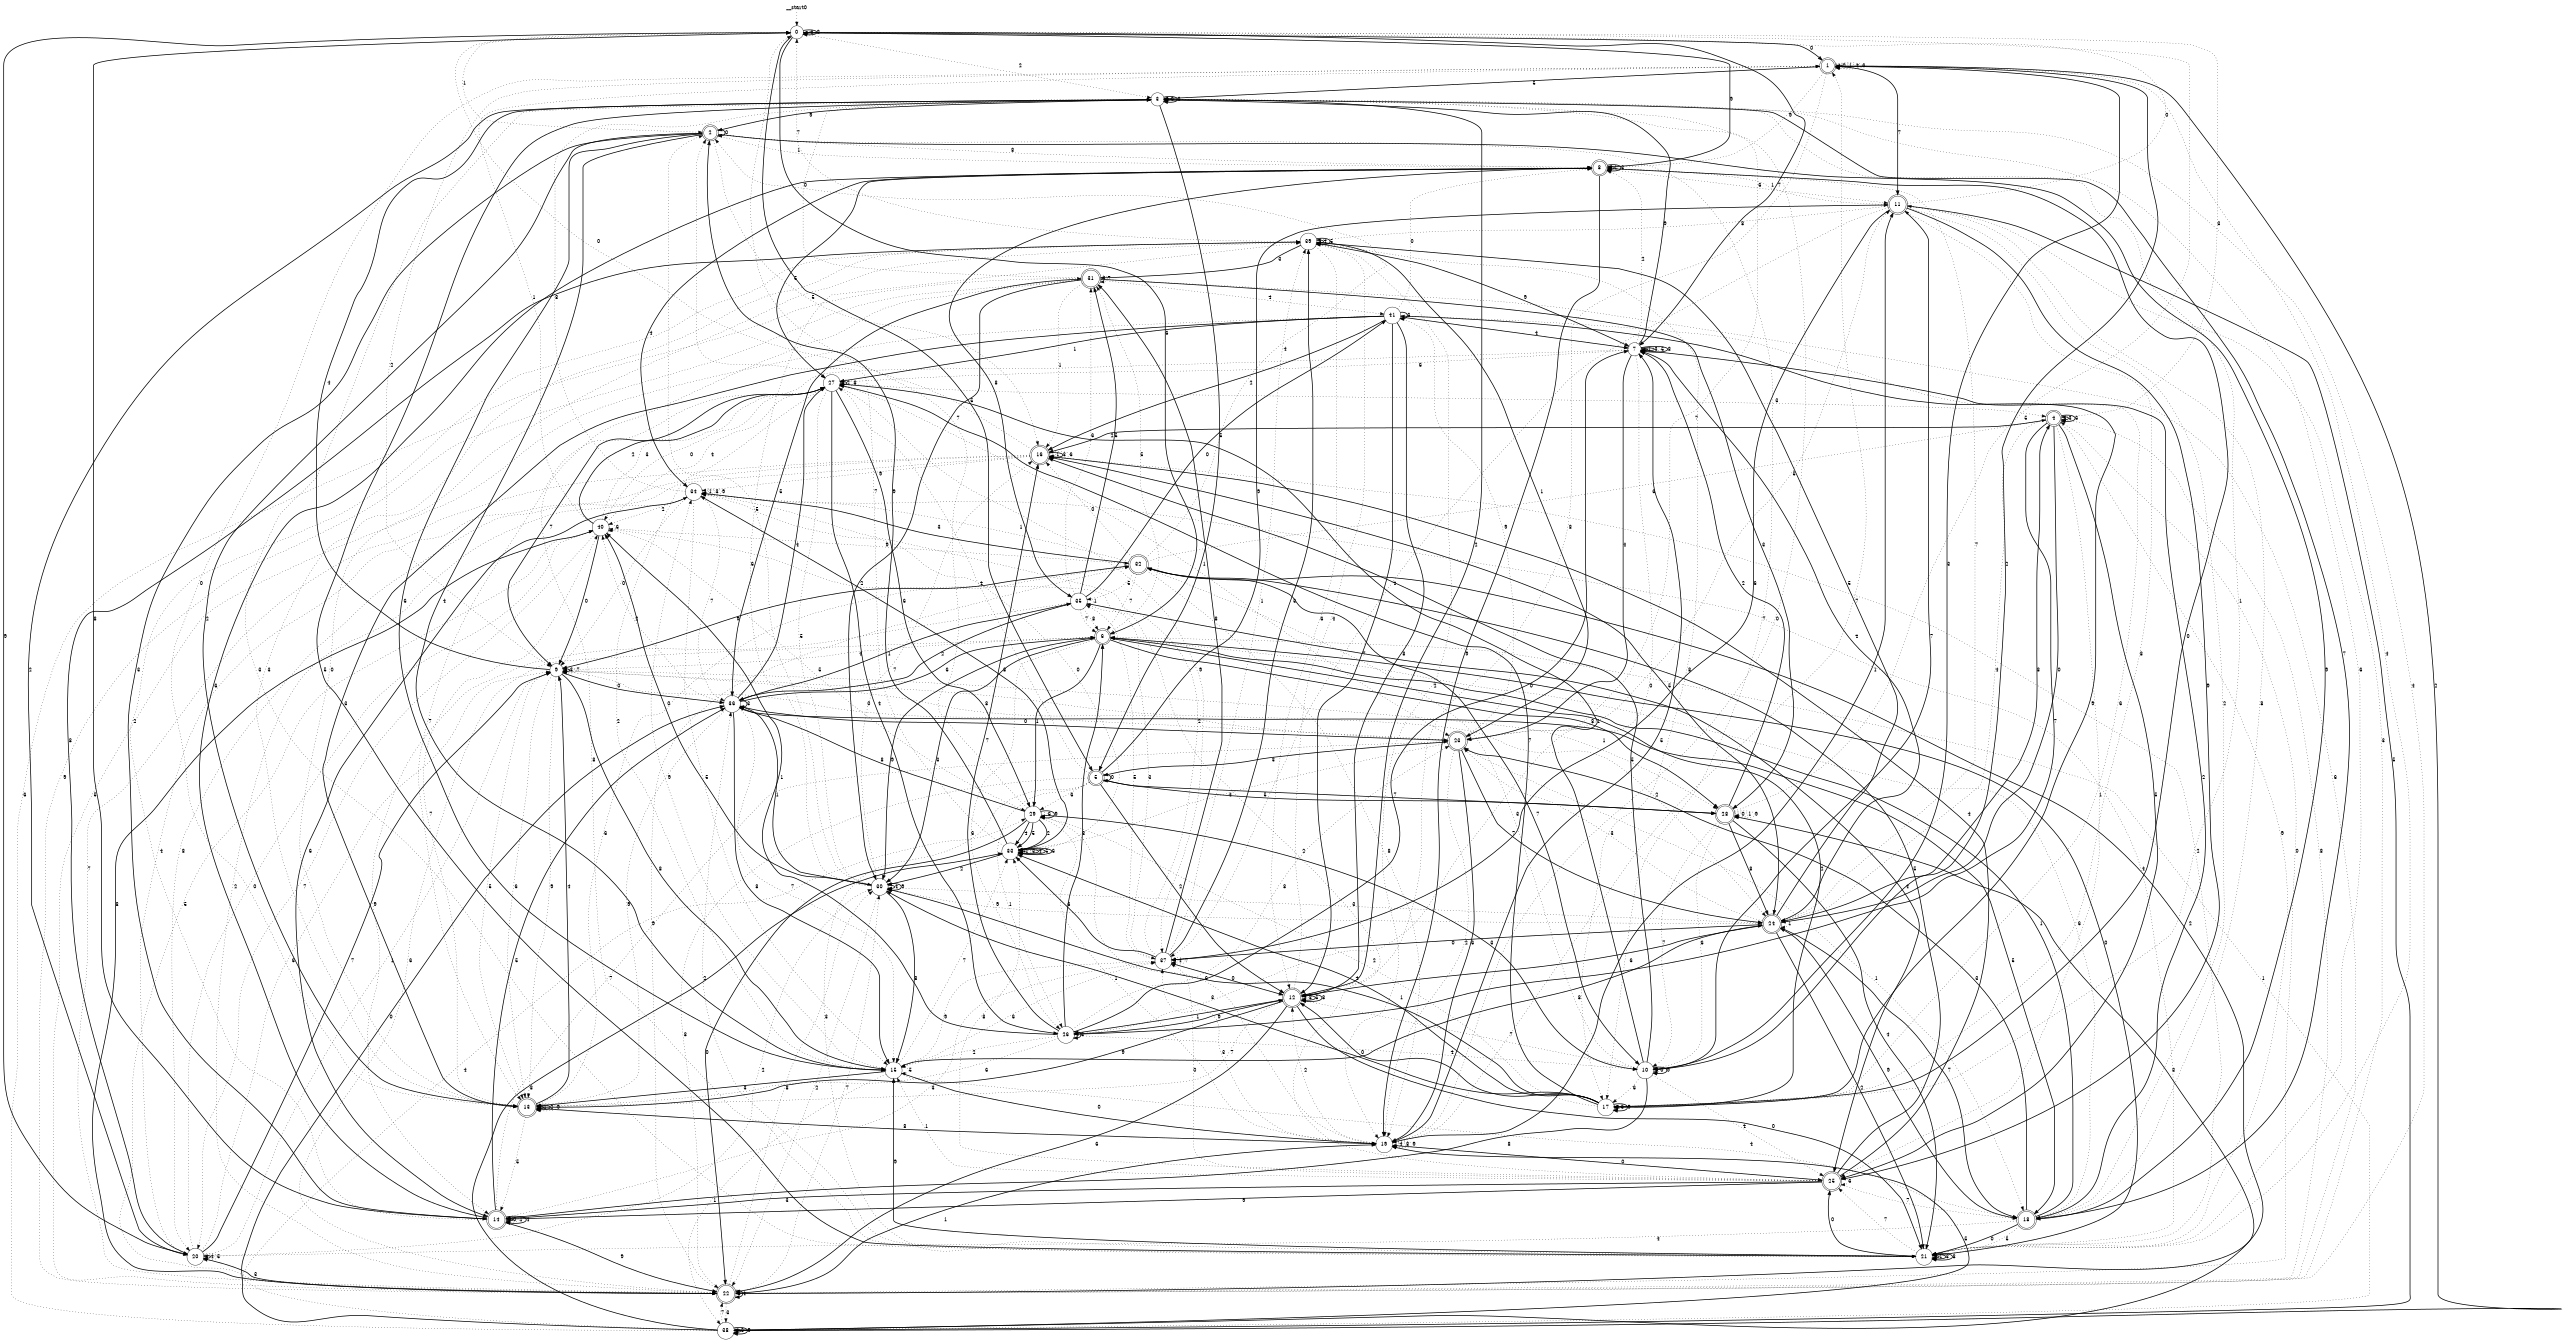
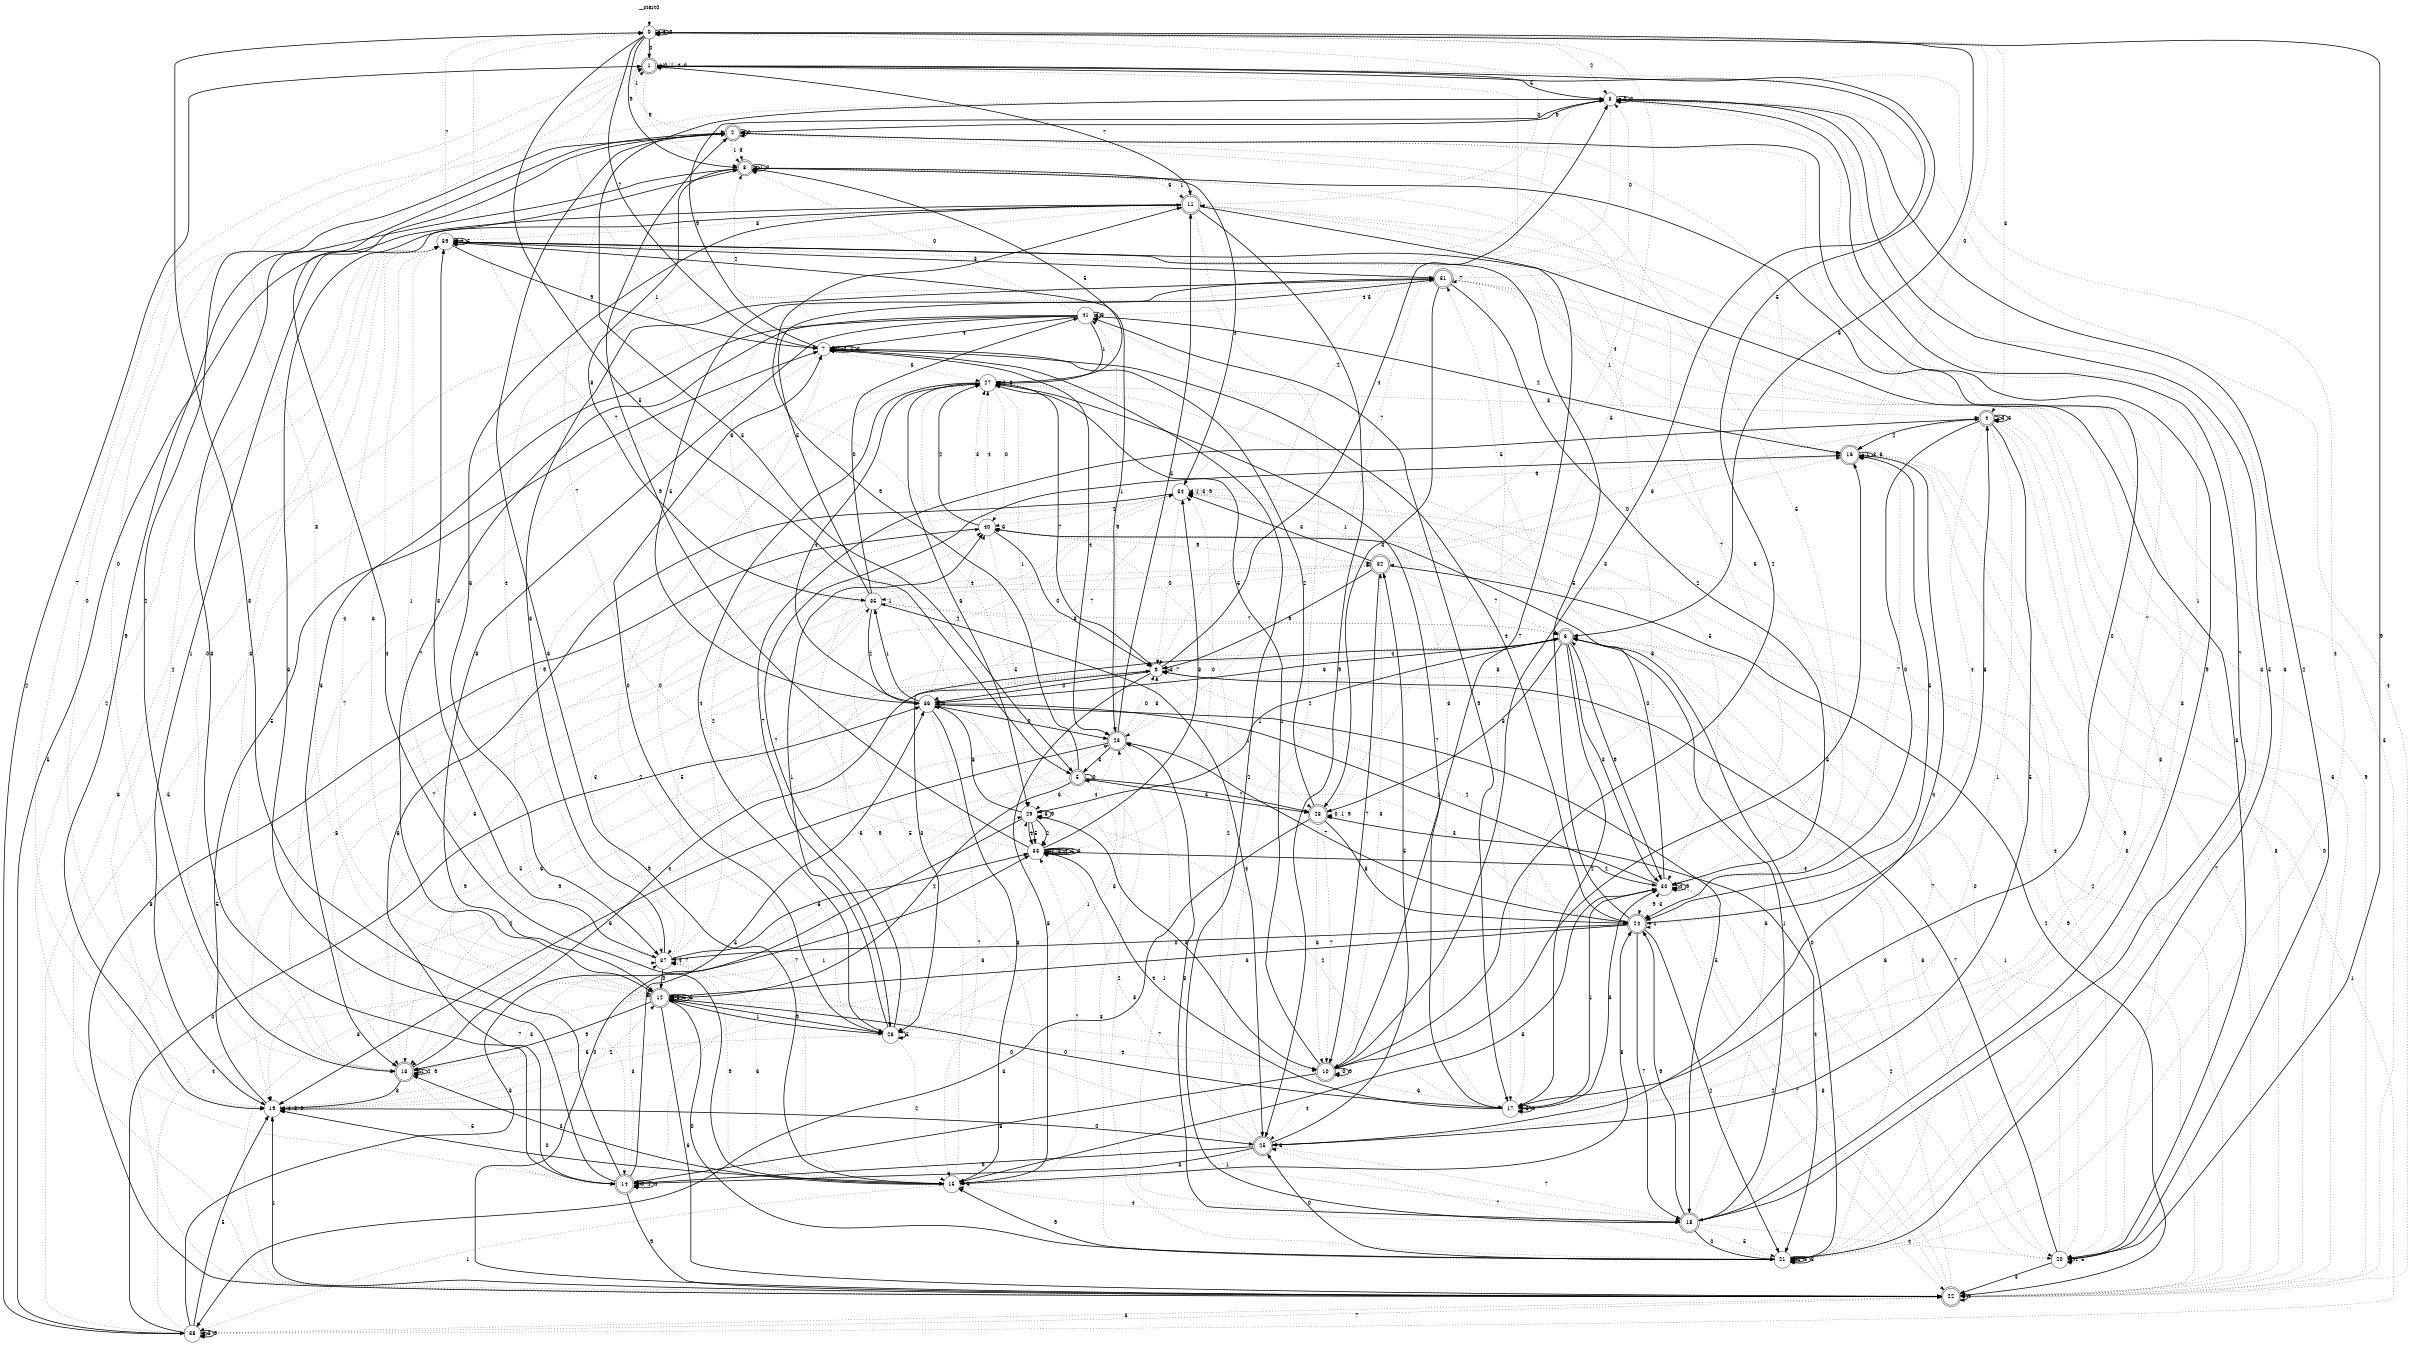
edge "12" -> "3": removed, label "2"
edge "23" -> "11": style dotted -> bold
edge "16" -> "21": removed, label "2"
node "10": shape circle -> doublecircle
